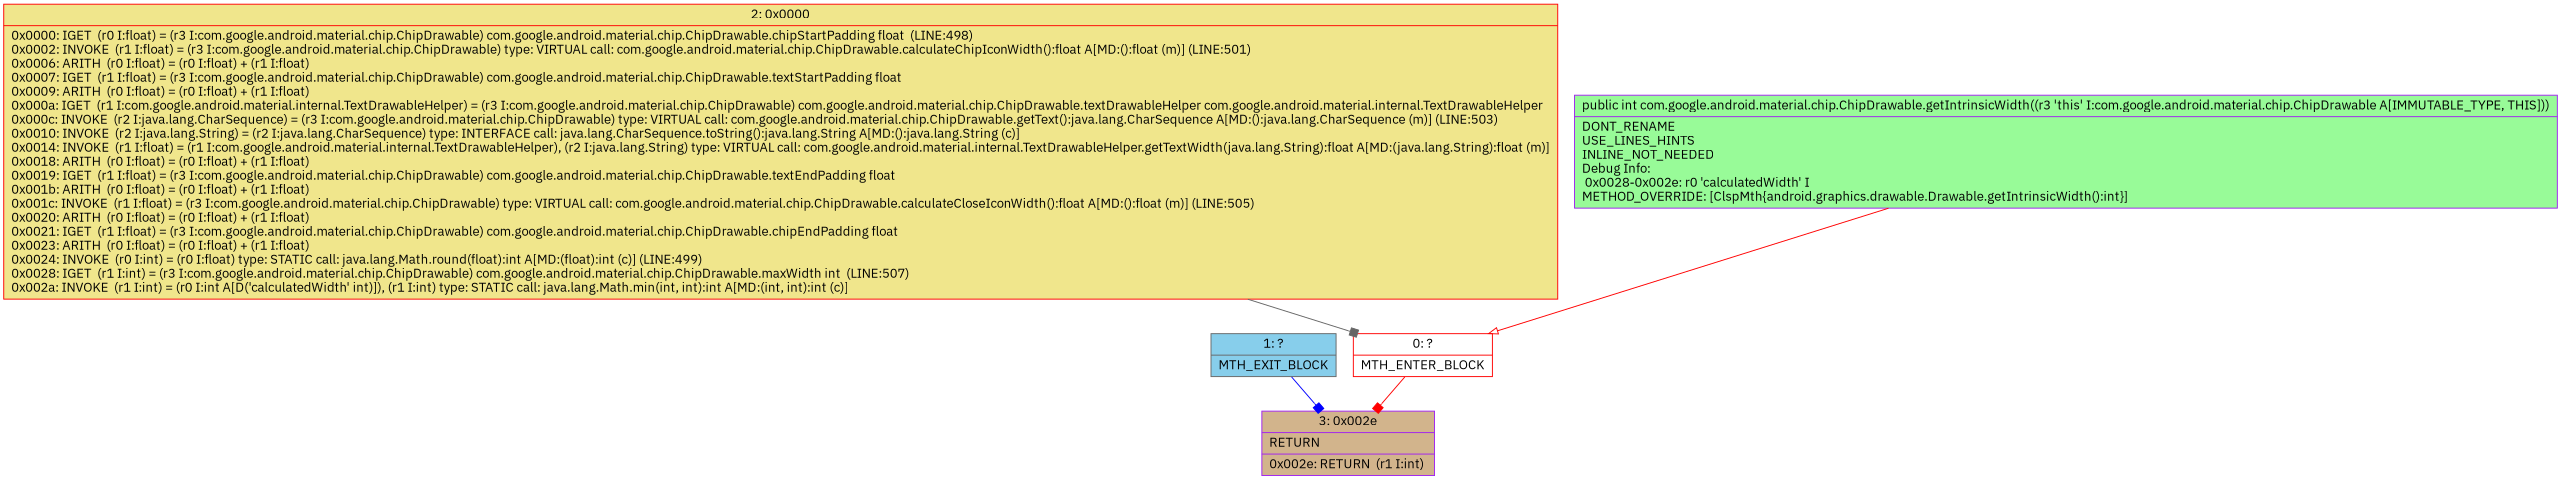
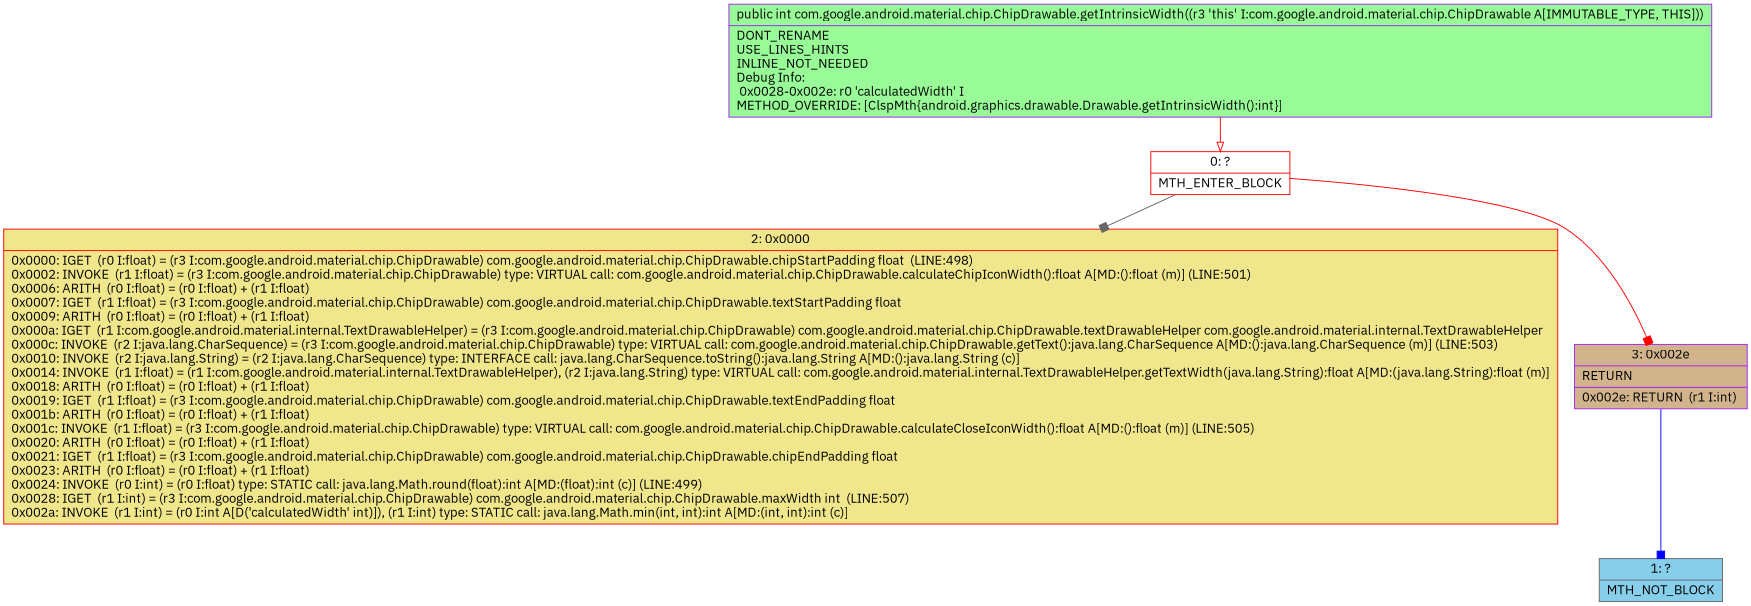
edge "2: 0x0000" -> "0: ?": reversed
node "1: ?": text "MTH_EXIT_BLOCK" -> "MTH_NOT_BLOCK"
edge "1: ?" -> "3: 0x002e": reversed
